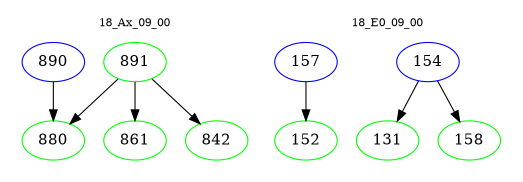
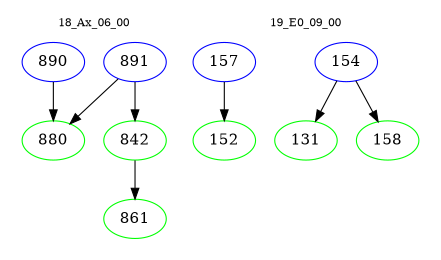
cluster "18_Ax_09_00": label "18_Ax_09_00" -> "18_Ax_06_00"
cluster "18_E0_09_00": label "18_E0_09_00" -> "19_E0_09_00"
node "891": color green -> blue
edge "891" -> "861": now "842" -> "861"
